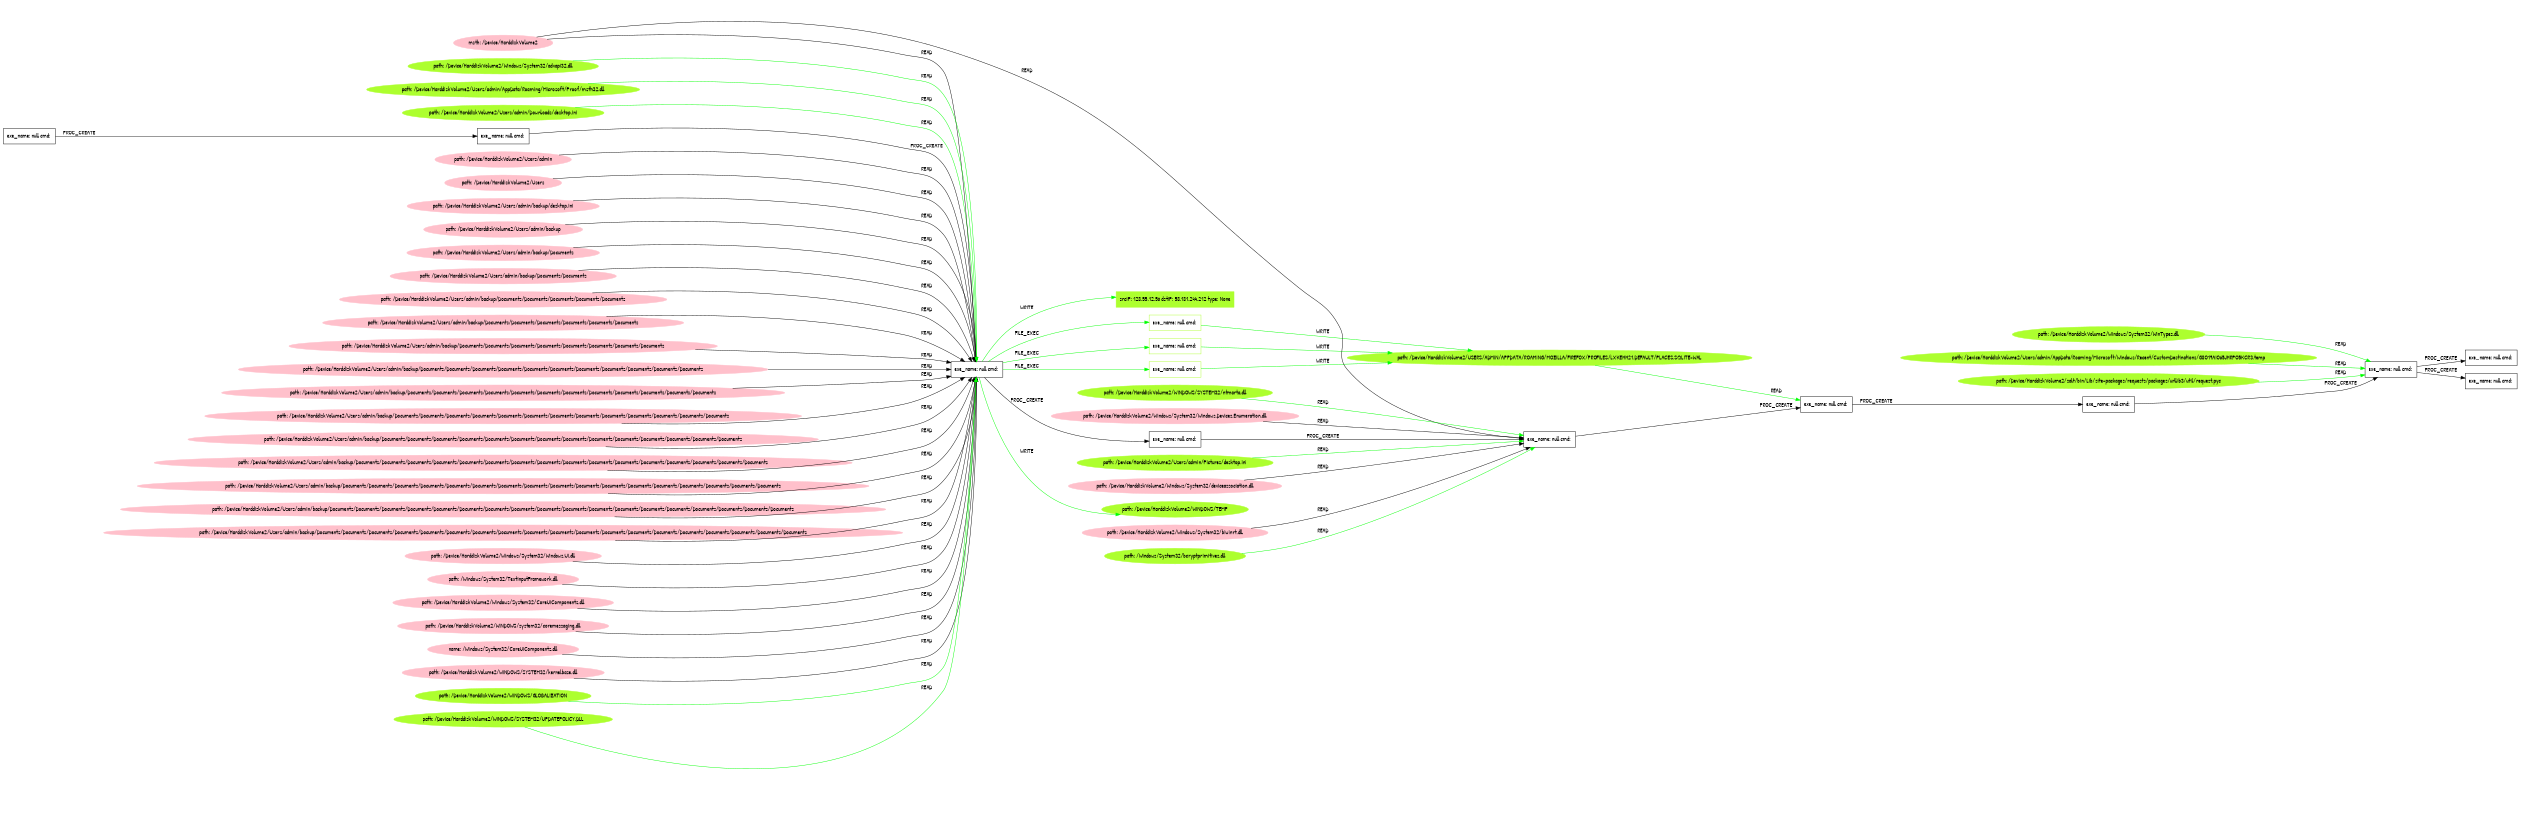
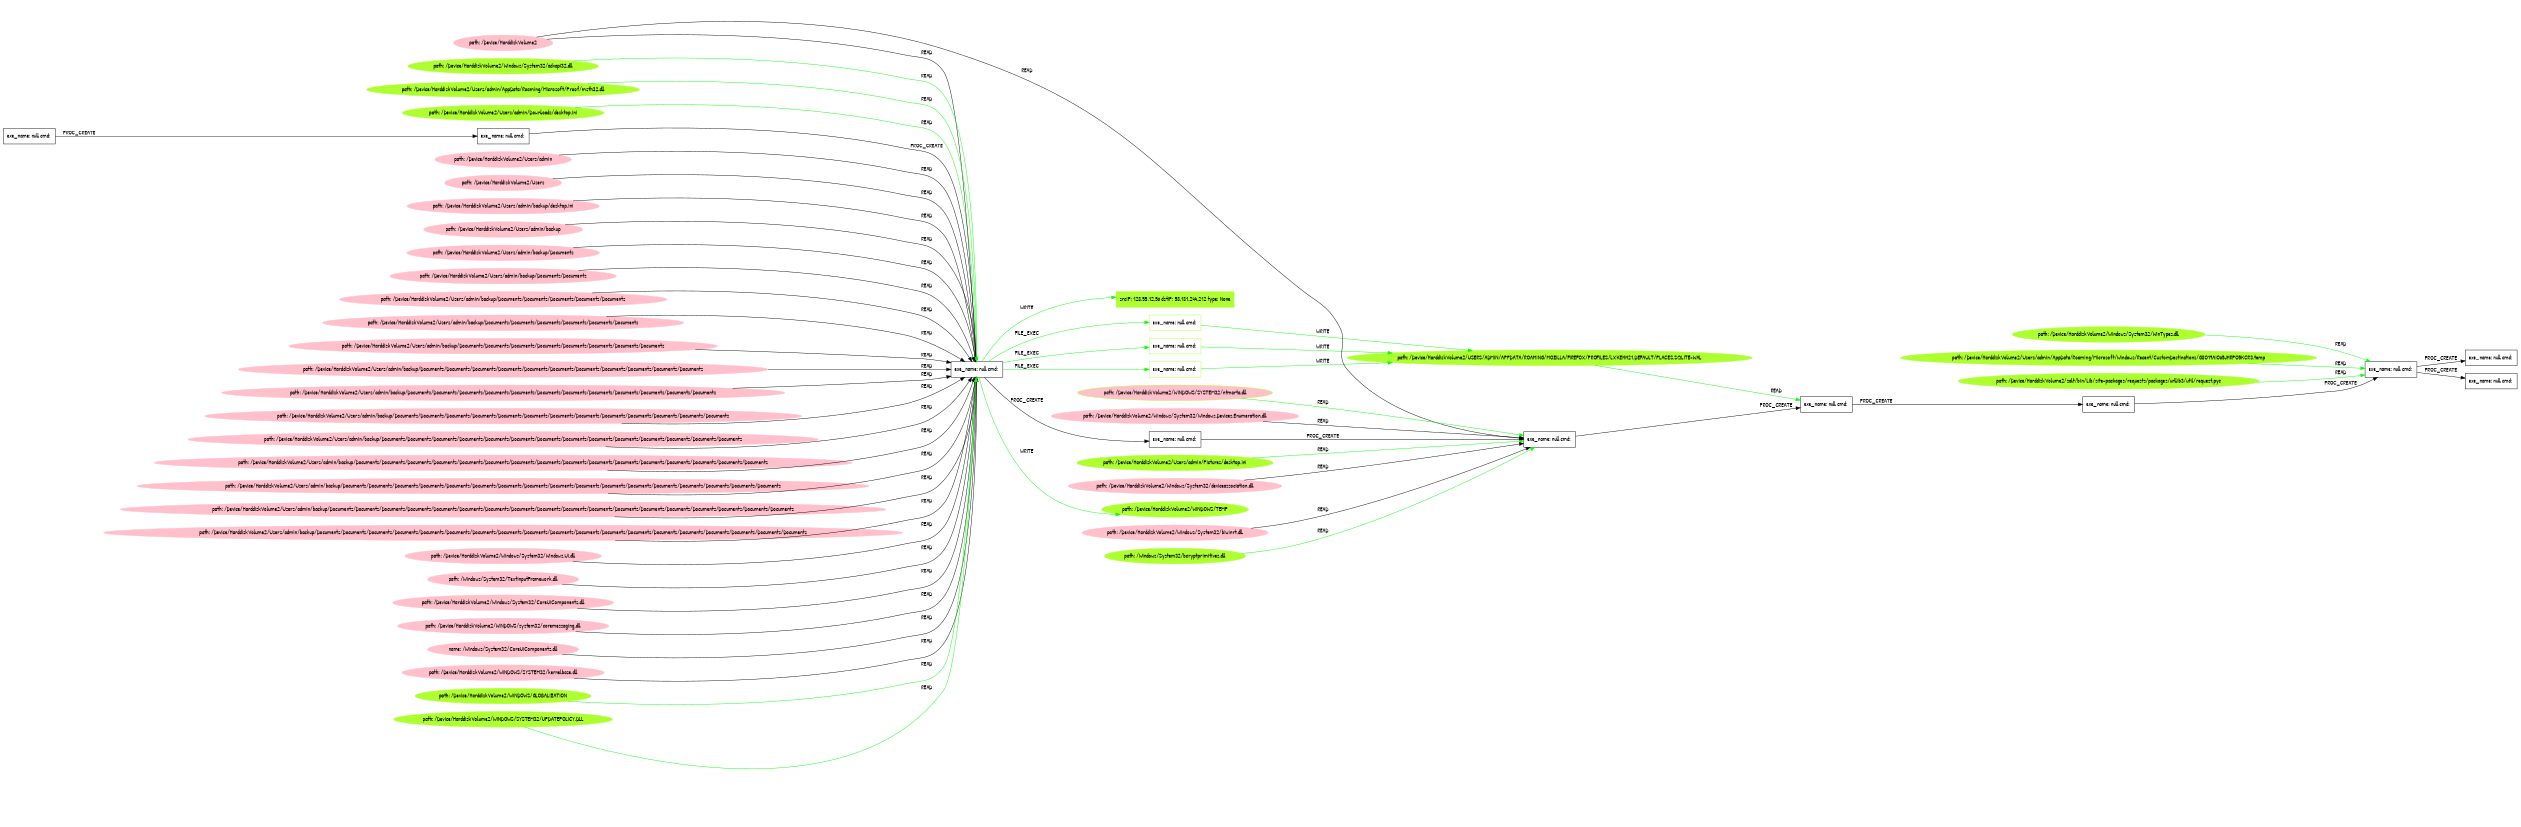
node "msth: /Device/HarddiskVolume2": label "msth: /Device/HarddiskVolume2" -> "path: /Device/HarddiskVolume2"
node "path: /Device/HarddiskVolume2/WINDOWS/SYSTEM32/ntmarta.dll": fillcolor greenyellow -> pink
